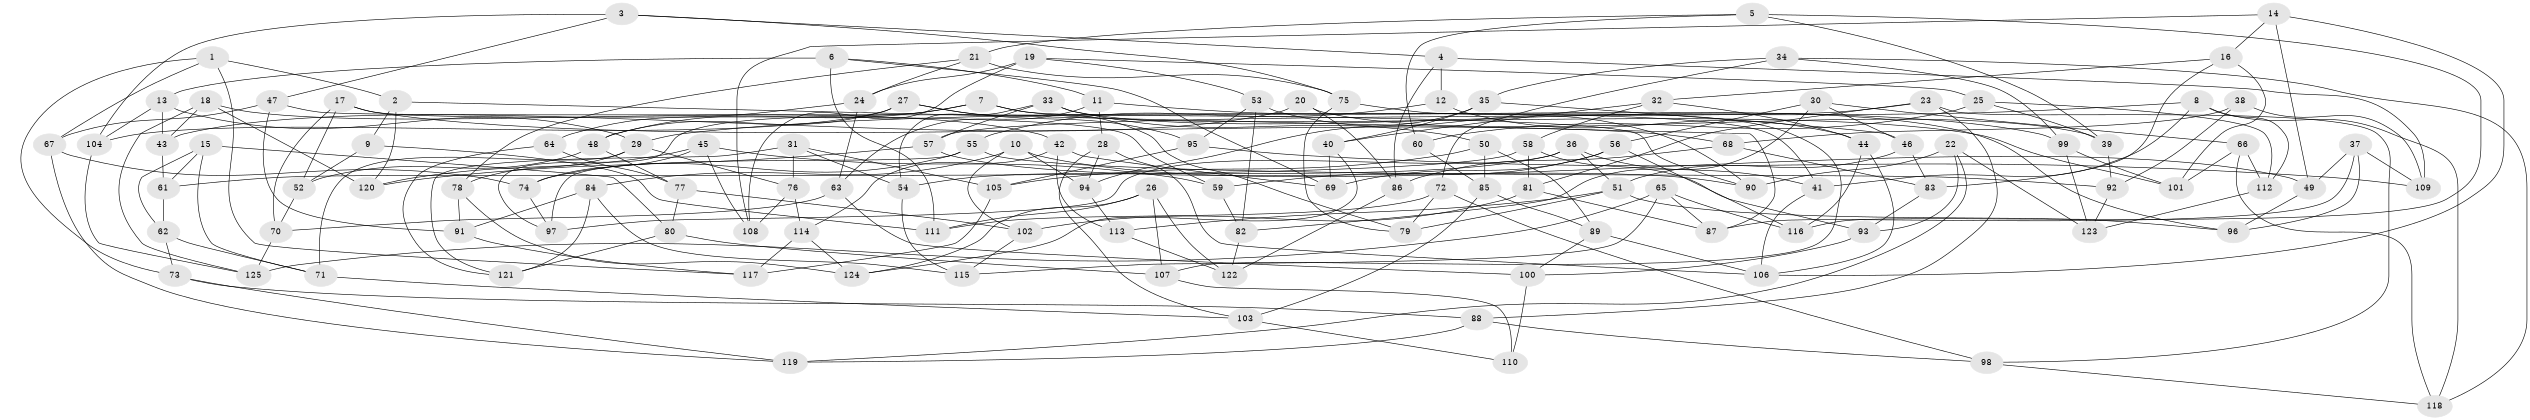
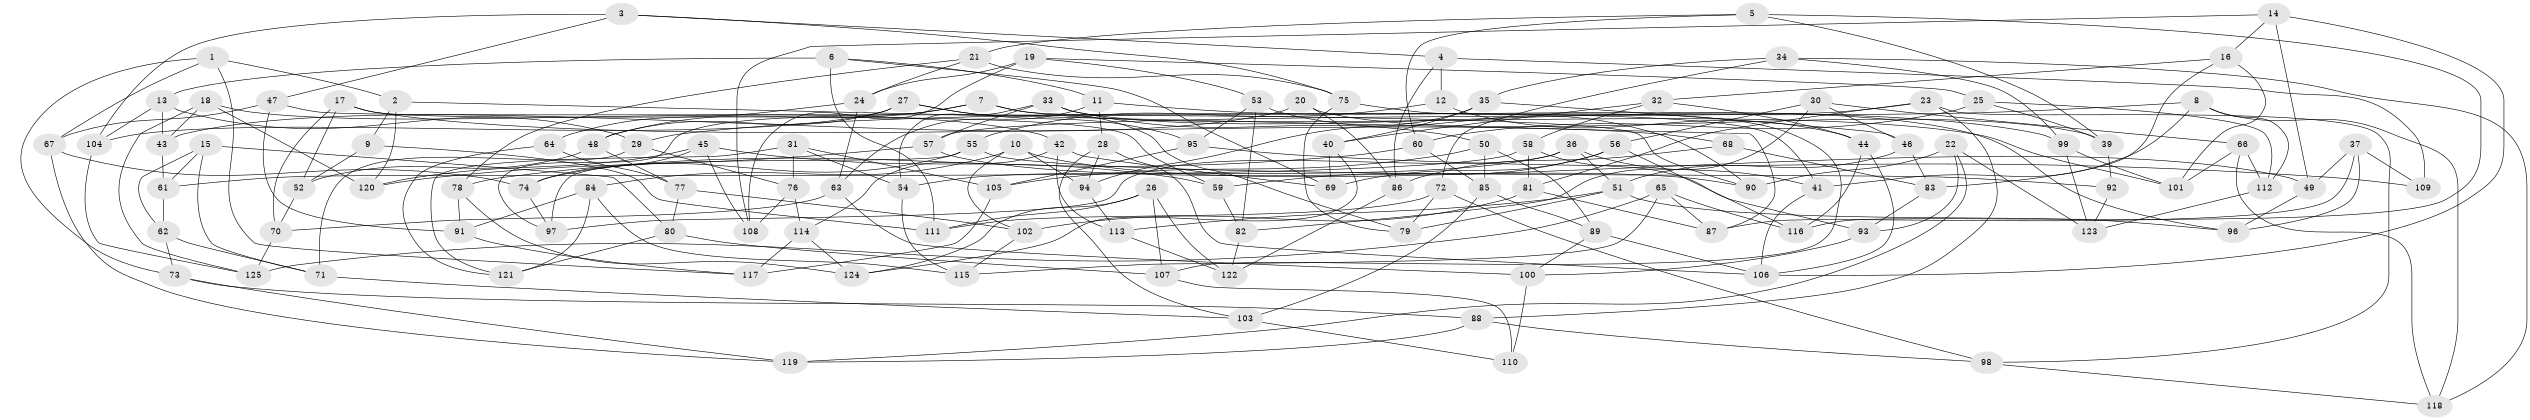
node "38": removed
edge "29" -- "78": now "60" -- "78"
